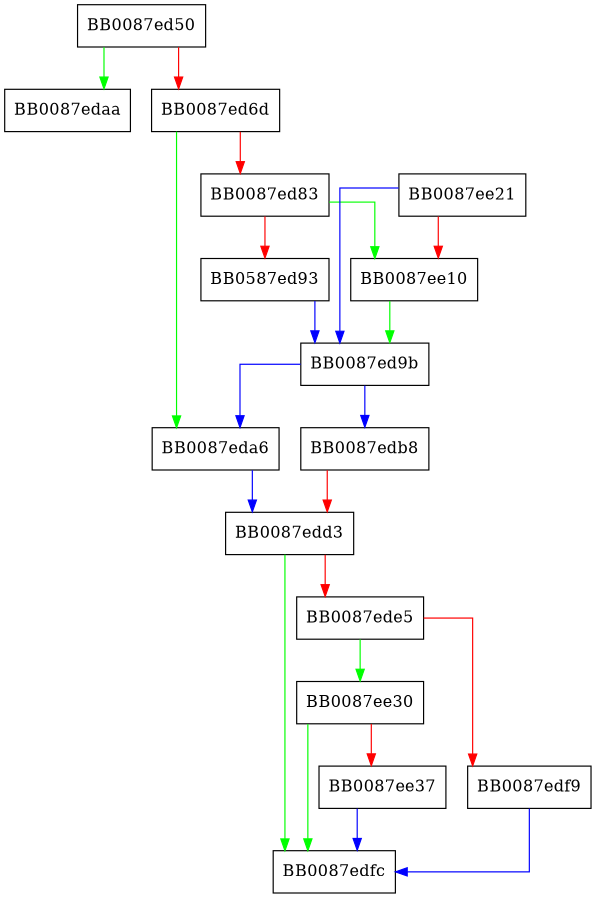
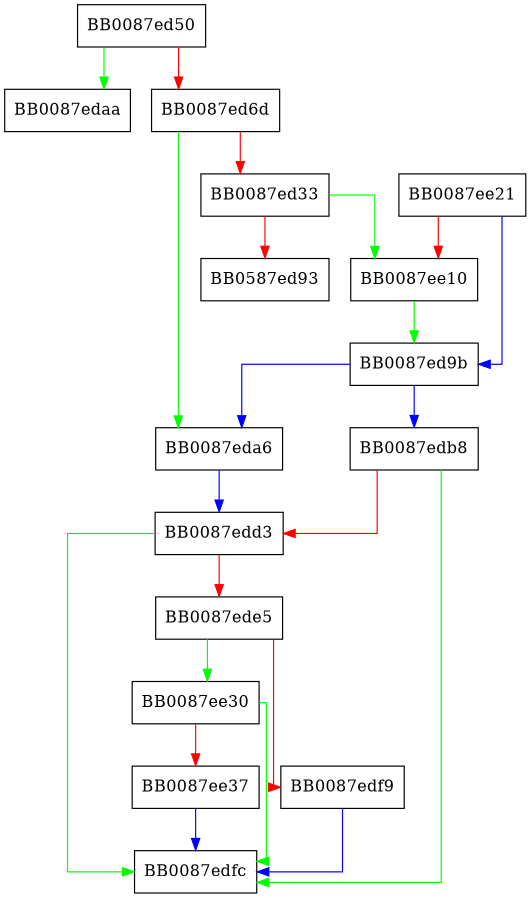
node "BB0087ed83": label "BB0087ed83" -> "BB0087ed33"
edge "BB0587ed93" -> "BB0087ed9b": removed
edge "BB0087edb8" -> "BB0087edfc": added
